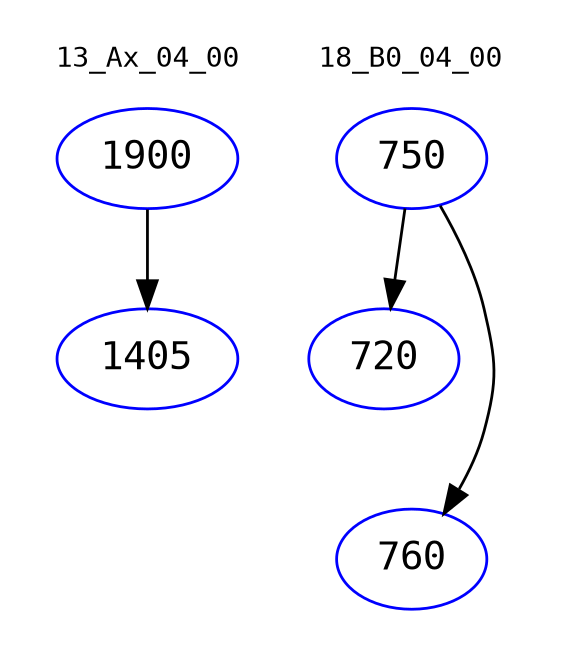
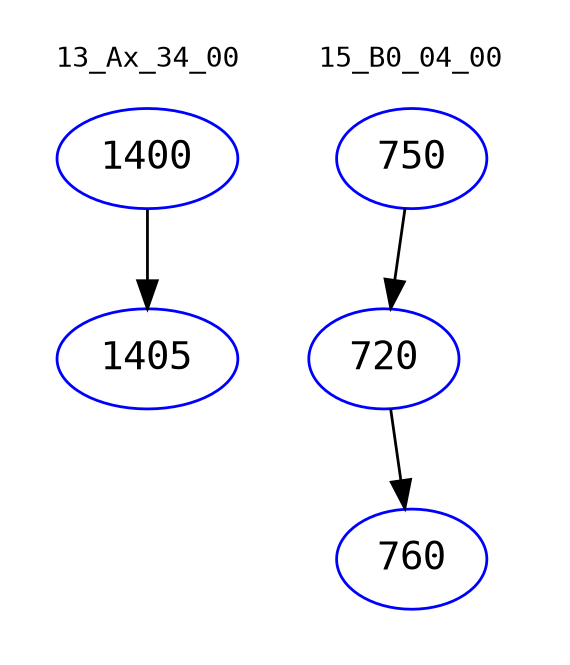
cluster "13_Ax_04_00": label "13_Ax_04_00" -> "13_Ax_34_00"
cluster "18_B0_04_00": label "18_B0_04_00" -> "15_B0_04_00"
node "1900": label "1900" -> "1400"
edge "750" -> "760": now "720" -> "760"
